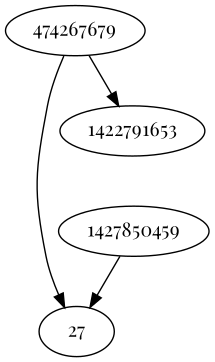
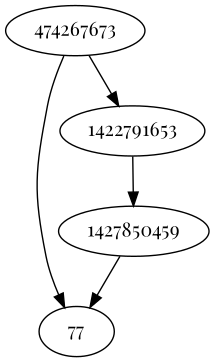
node "474267679": label "474267679" -> "474267673"
edge "1422791653" -> "1427850459": added
node "27": label "27" -> "77"
